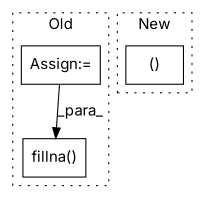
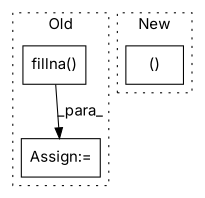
edge "Assign:=" -> "fillna()": reversed
